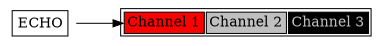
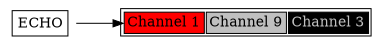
node "Channel 1": text "Channel 2" -> "Channel 9"
